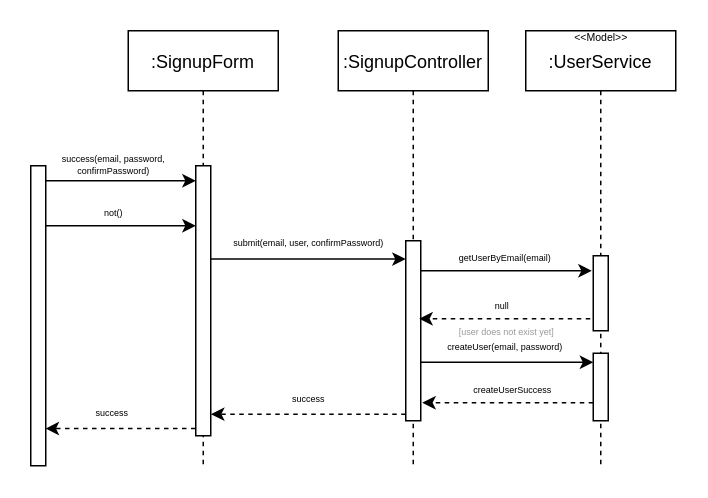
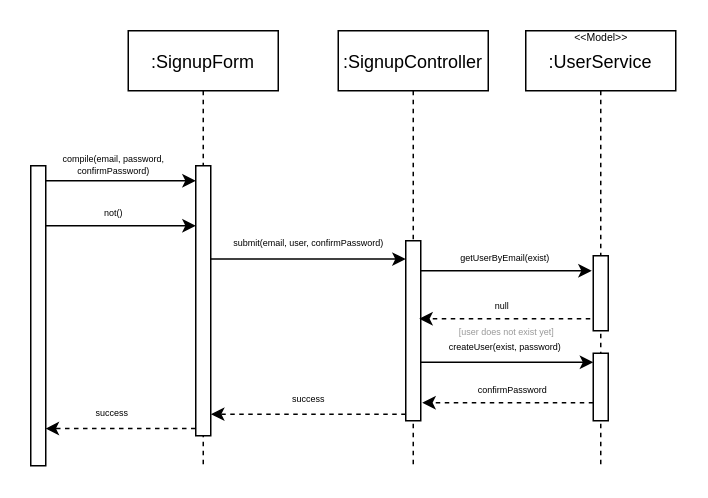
node "success(email, password, confirmPassword)": label "success(email, password, confirmPassword)" -> "compile(email, password, confirmPassword)"
node "getUserByEmail(email)": label "getUserByEmail(email)" -> "getUserByEmail(exist)"
node "createUser(email, password)": label "createUser(email, password)" -> "createUser(exist, password)"
node "createUserSuccess": label "createUserSuccess" -> "confirmPassword"
